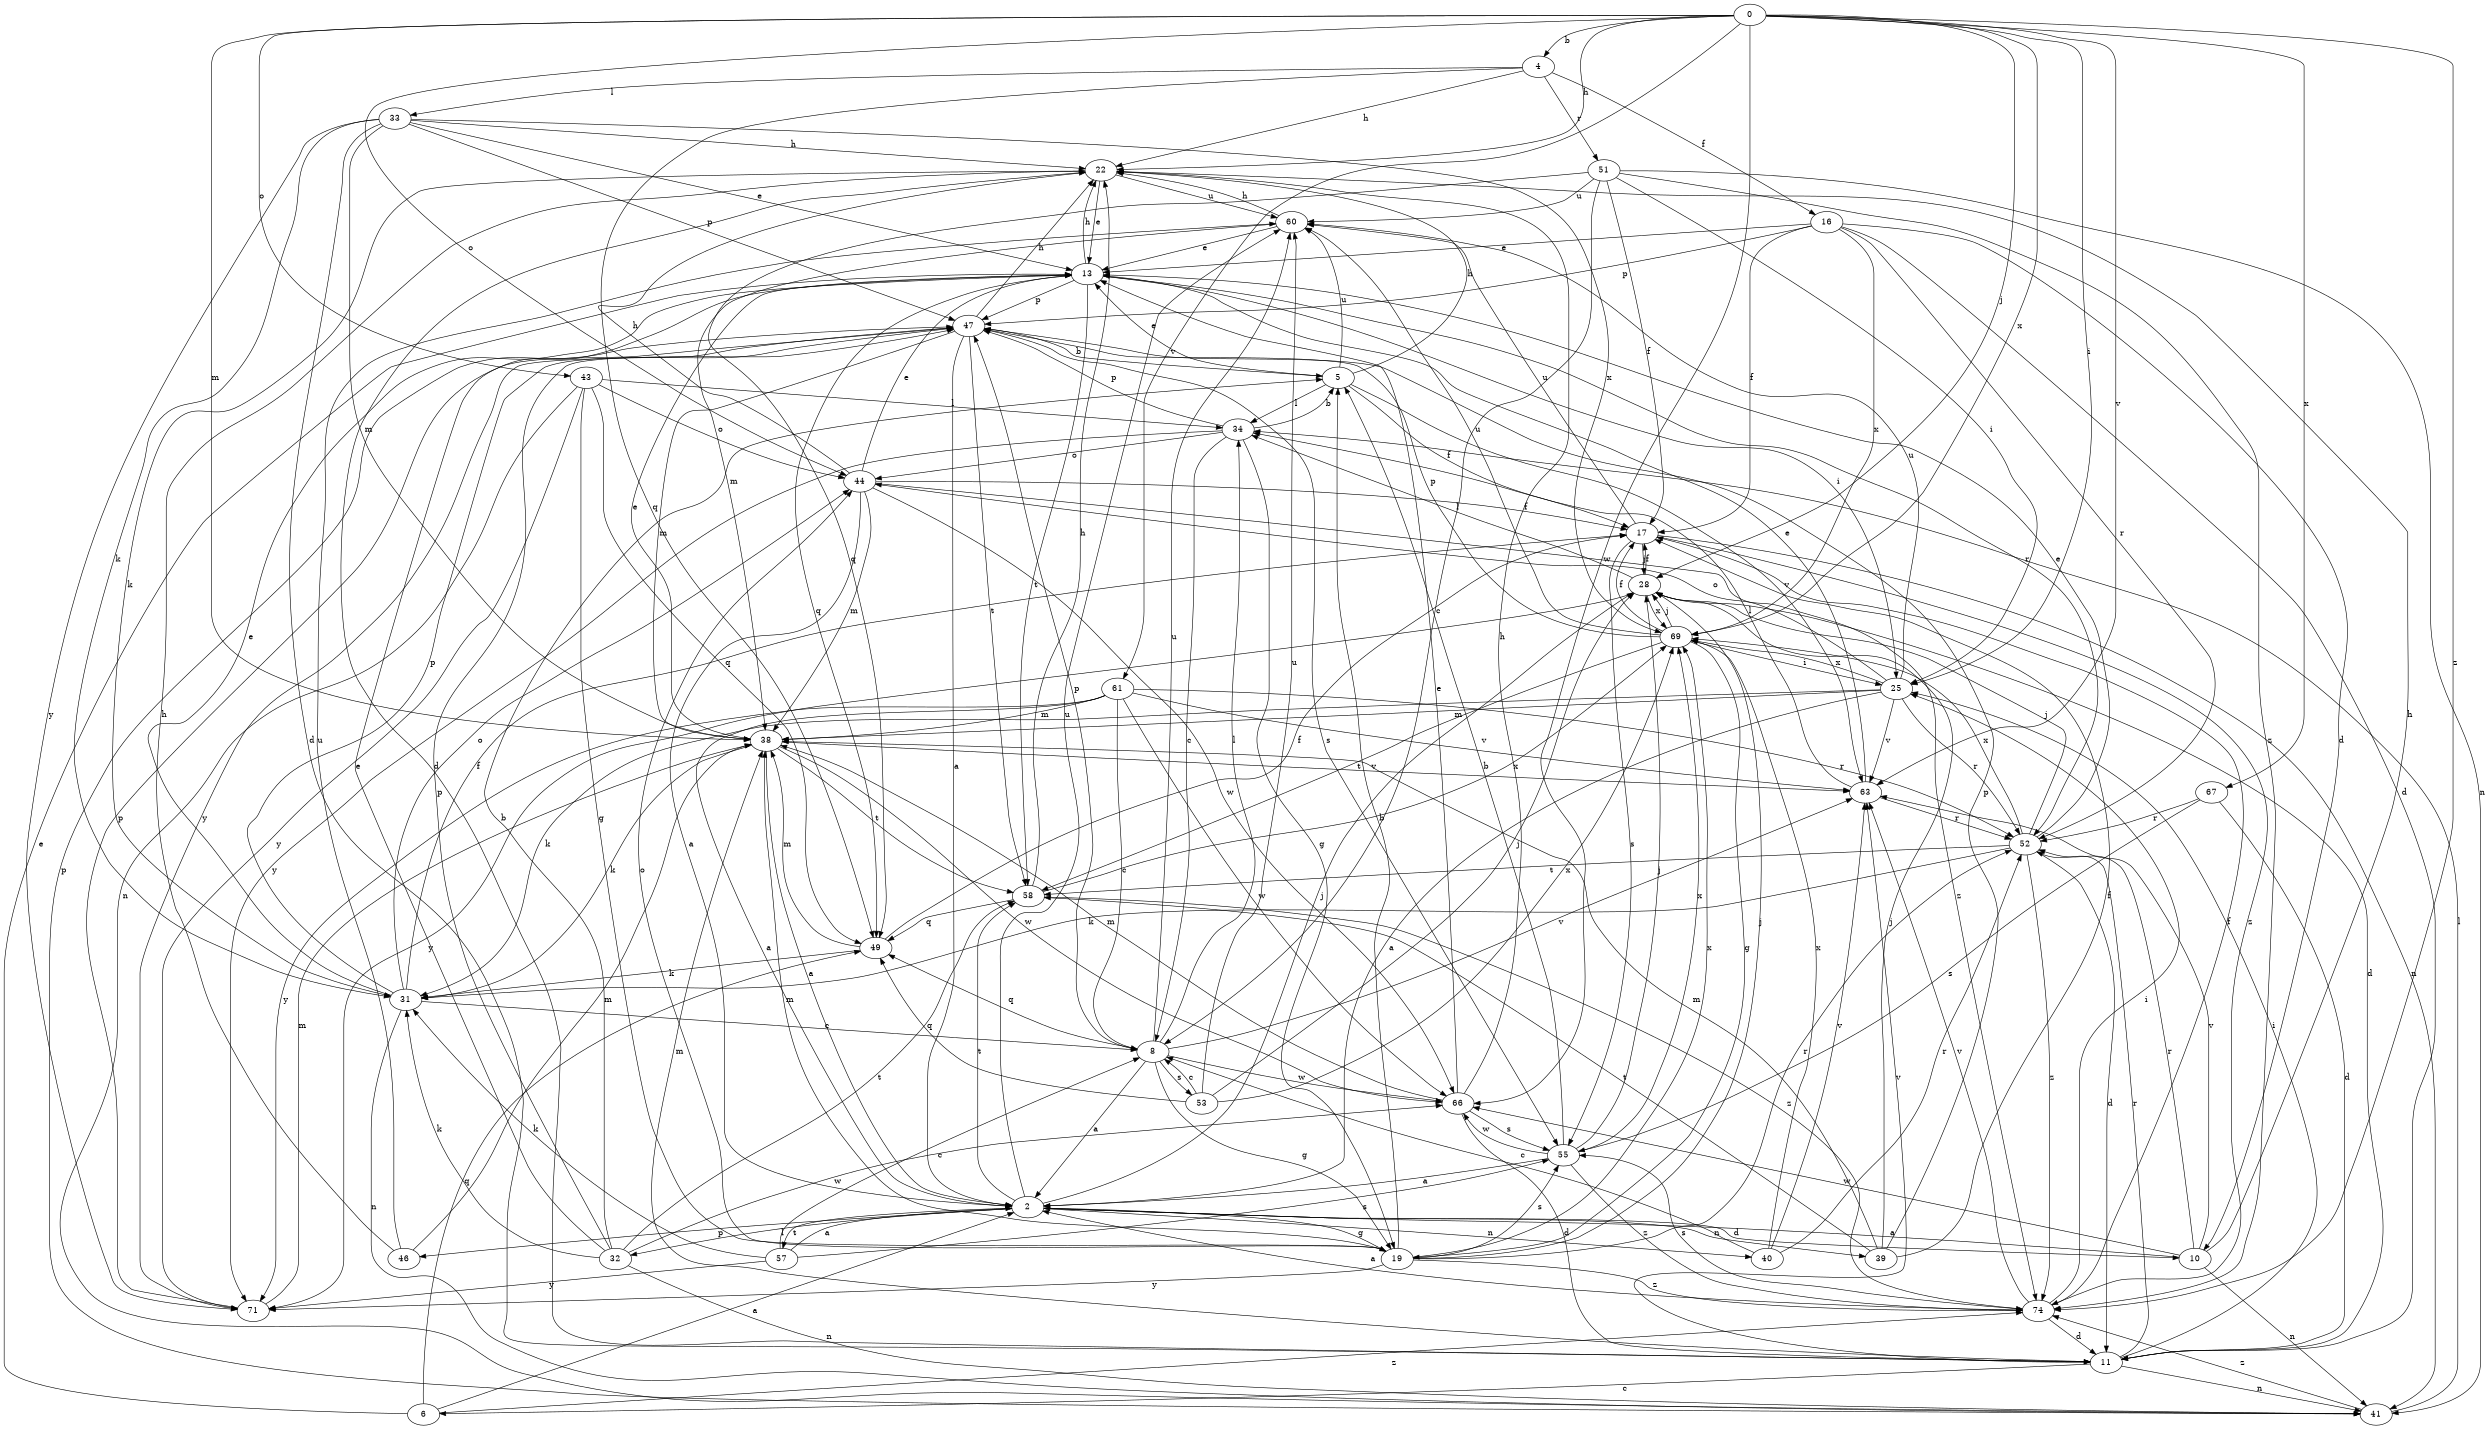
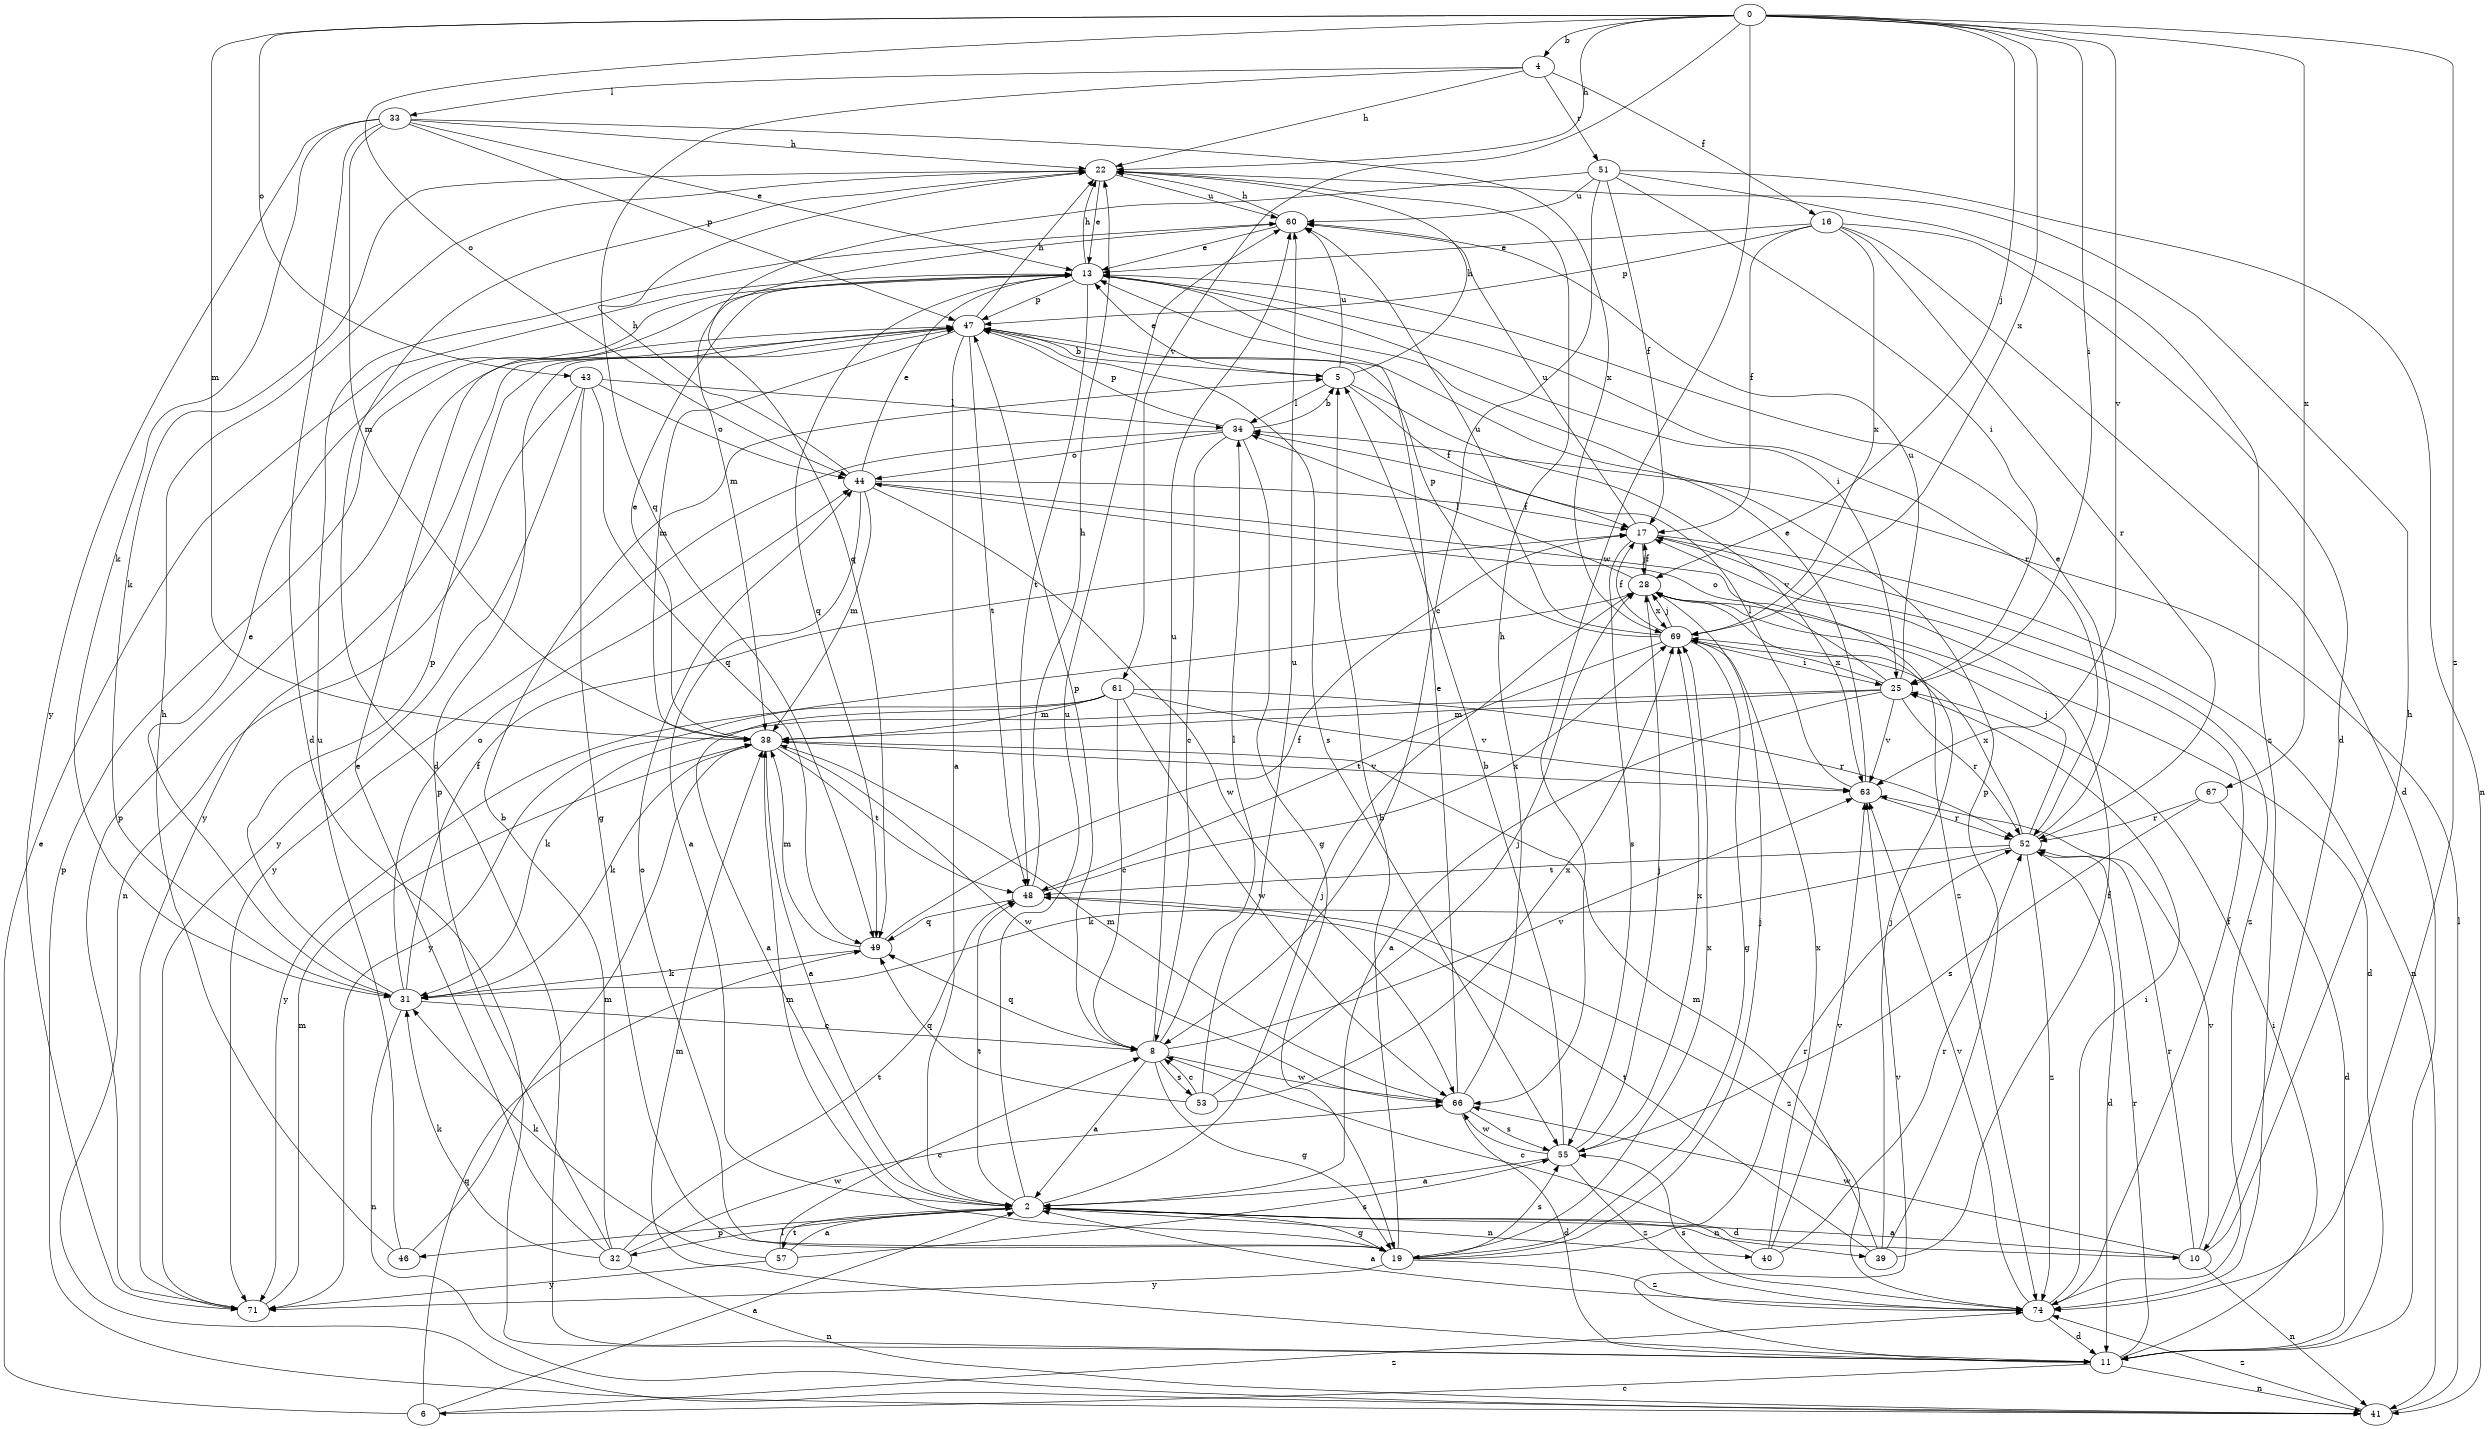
node "58": label "58" -> "48"
